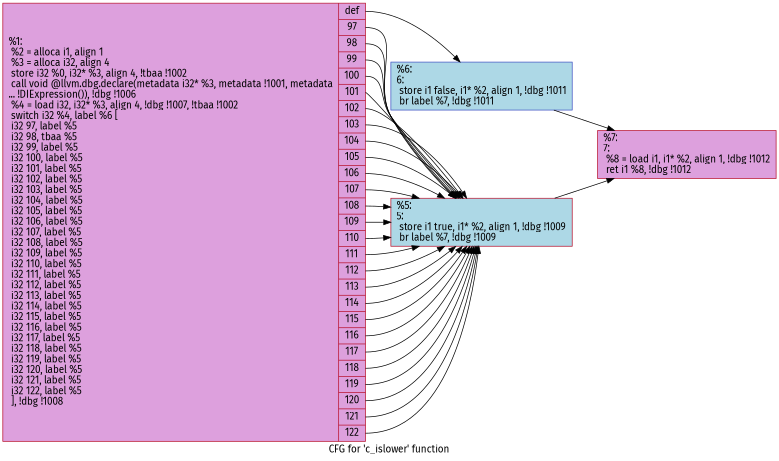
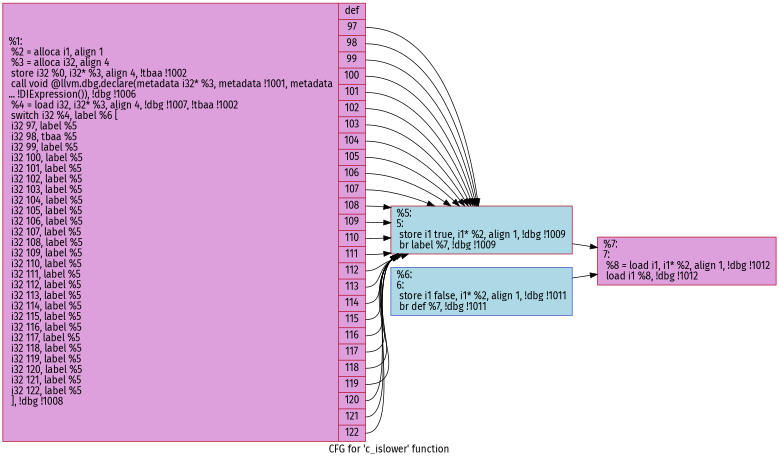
edge "%1:" -> "%6:": removed
node "%6:": text "br label %7, !dbg !1011" -> "br def %7, !dbg !1011"
node "%7:": text "ret i1 %8, !dbg !1012" -> "load i1 %8, !dbg !1012"
